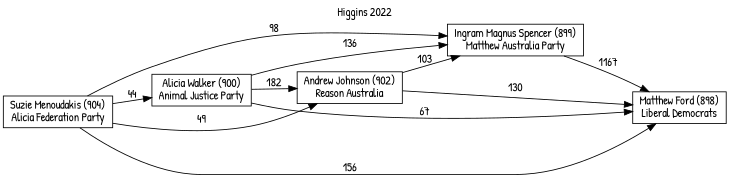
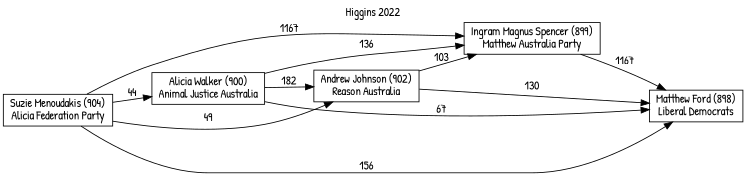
edge "Suzie Menoudakis (904) Alicia Federation Party" -> "Ingram Magnus Spencer (899) Matthew Australia Party": label "98" -> "1167"
node "Alicia Walker (900) Animal Justice Party": label "Alicia Walker (900) Animal Justice Party" -> "Alicia Walker (900) Animal Justice Australia"
